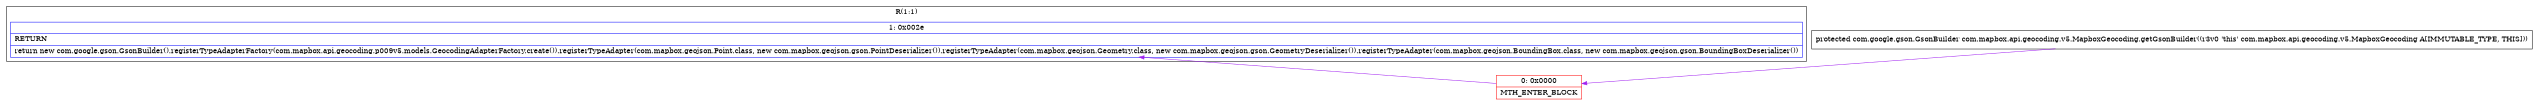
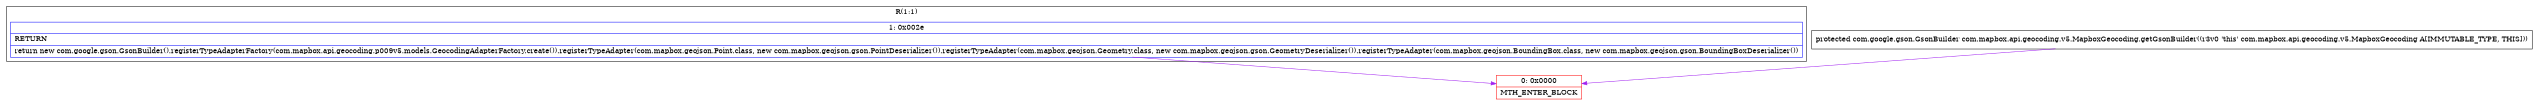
edge "0: 0x0000" -> "1: 0x002e": reversed
